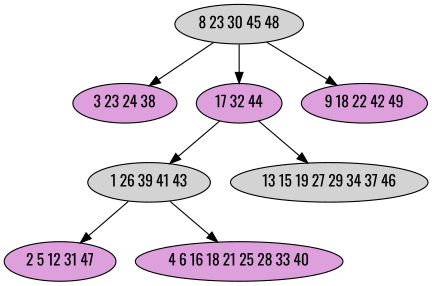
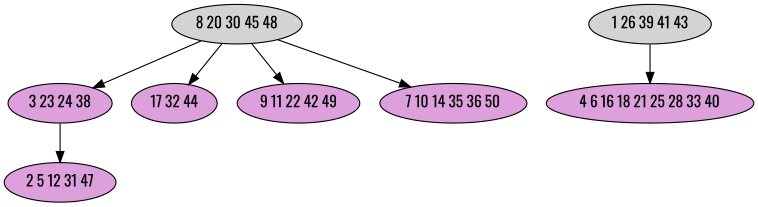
node "8 23 30 45 48": label "8 23 30 45 48" -> "8 20 30 45 48"
node "9 18 22 42 49": label "9 18 22 42 49" -> "9 11 22 42 49"
node "7 10 14 35 36 50": added
edge "17 32 44" -> "1 26 39 41 43": removed
node "13 15 19 27 29 34 37 46": removed
edge "1 26 39 41 43" -> "2 5 12 31 47": now "3 23 24 38" -> "2 5 12 31 47"
